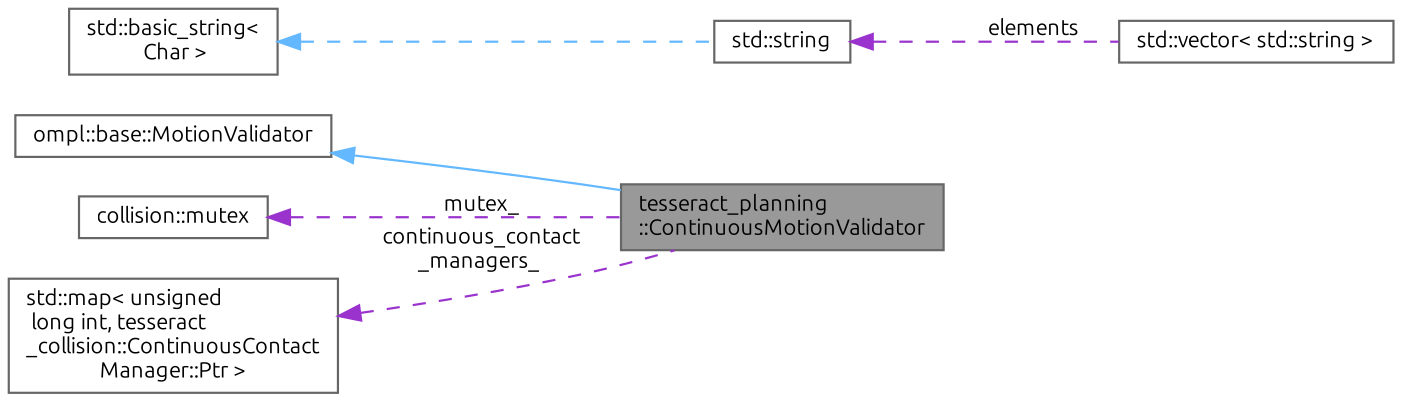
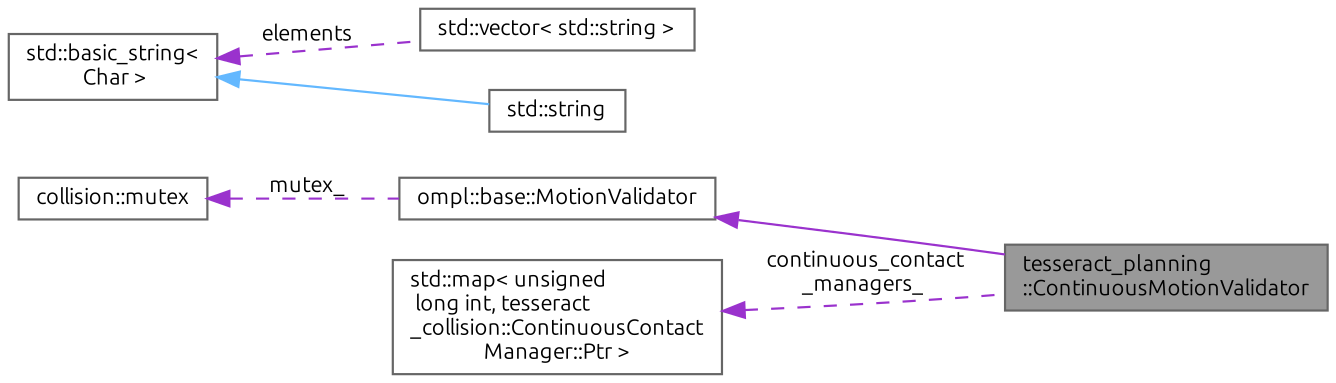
edge "std::string" -> "std::basic_string< Char >": style dashed -> solid
edge "std::vector< std::string >" -> "std::string": now "std::vector< std::string >" -> "std::basic_string< Char >"
edge "tesseract_planning ::ContinuousMotionValidator" -> "ompl::base::MotionValidator": color steelblue1 -> darkorchid3
edge "tesseract_planning ::ContinuousMotionValidator" -> "collision::mutex": now "ompl::base::MotionValidator" -> "collision::mutex"
